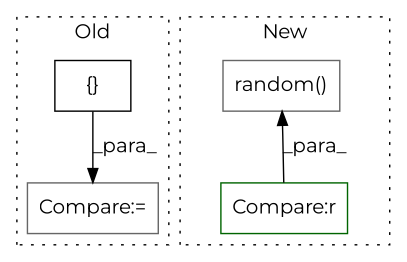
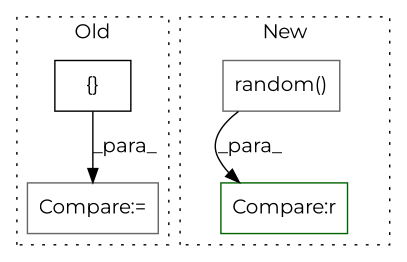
edge "Compare:r" -> "random()": reversed
